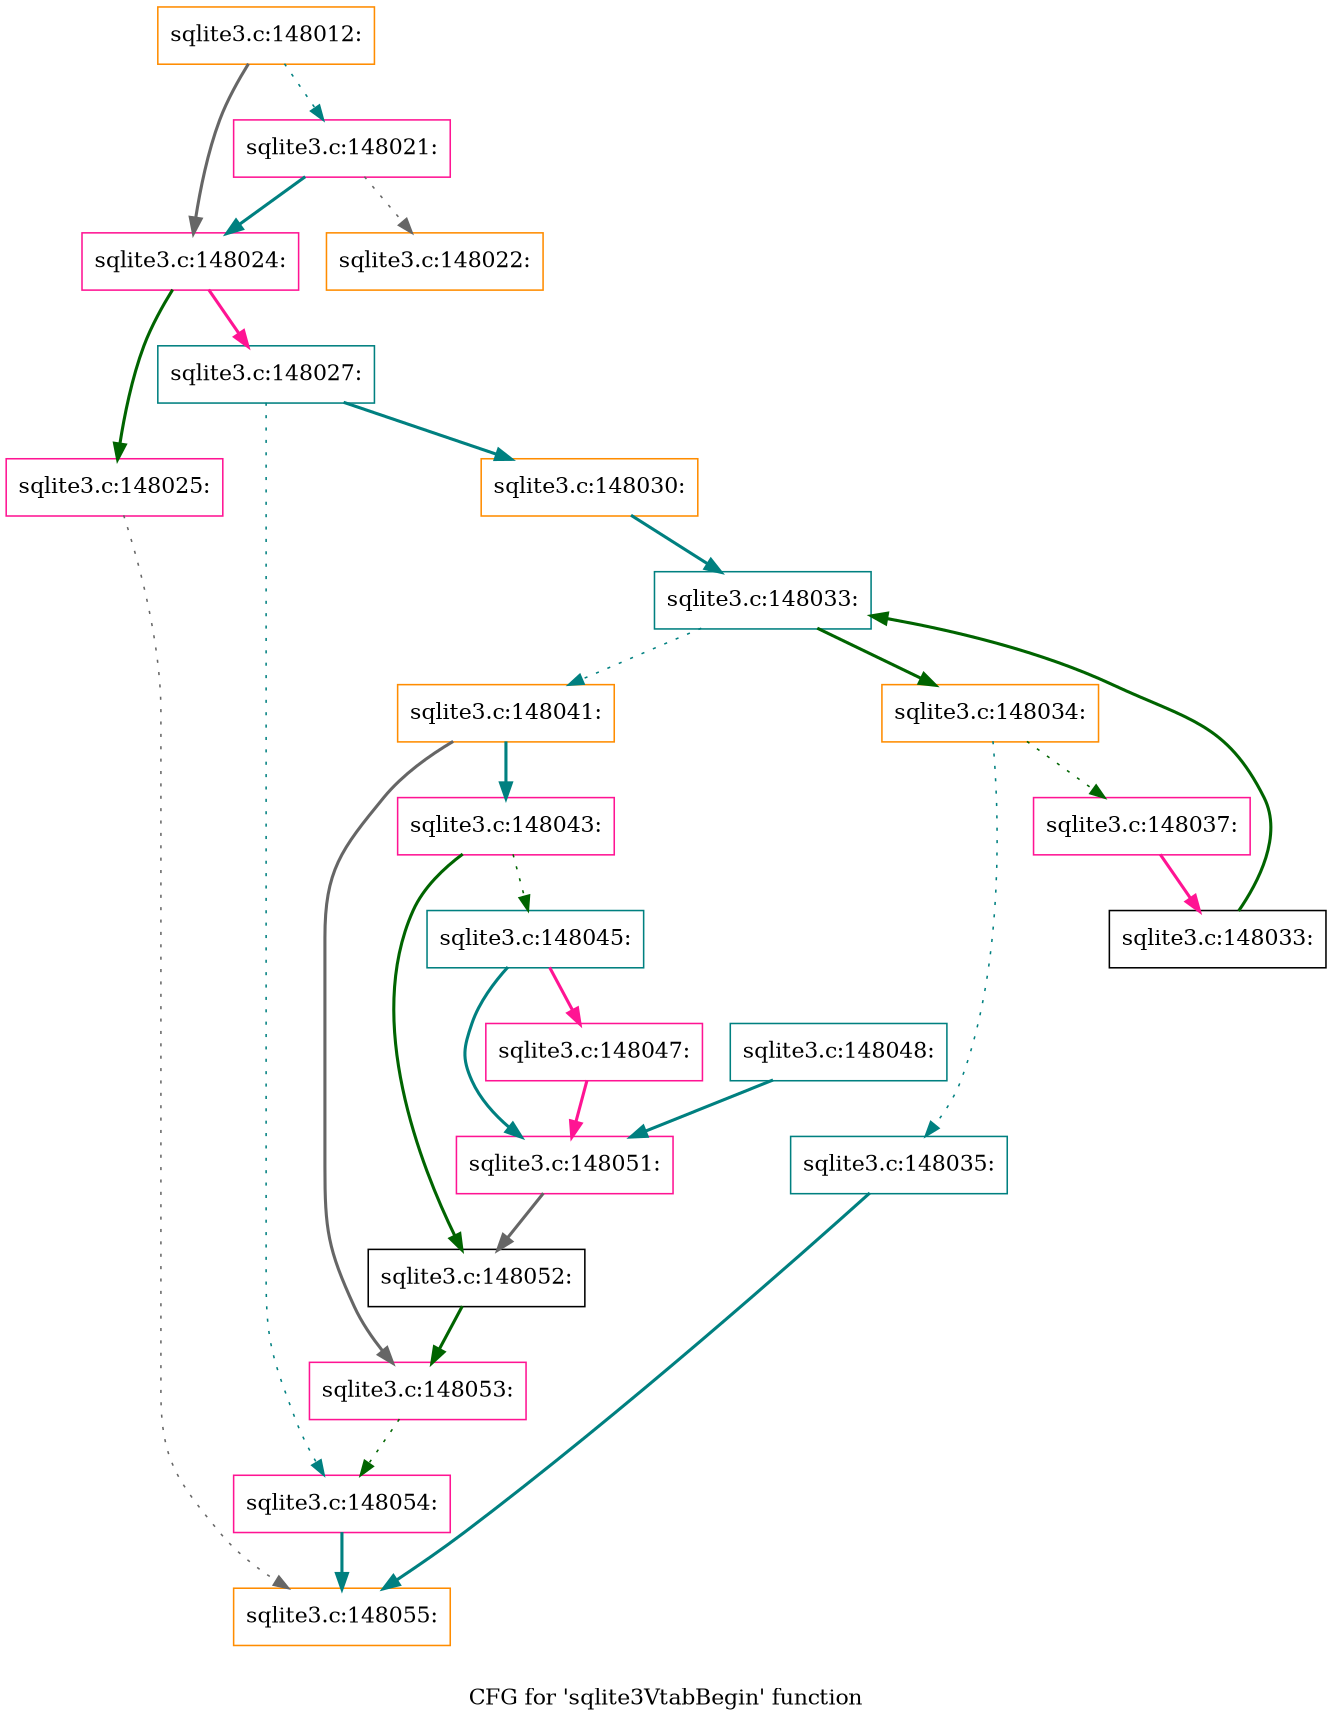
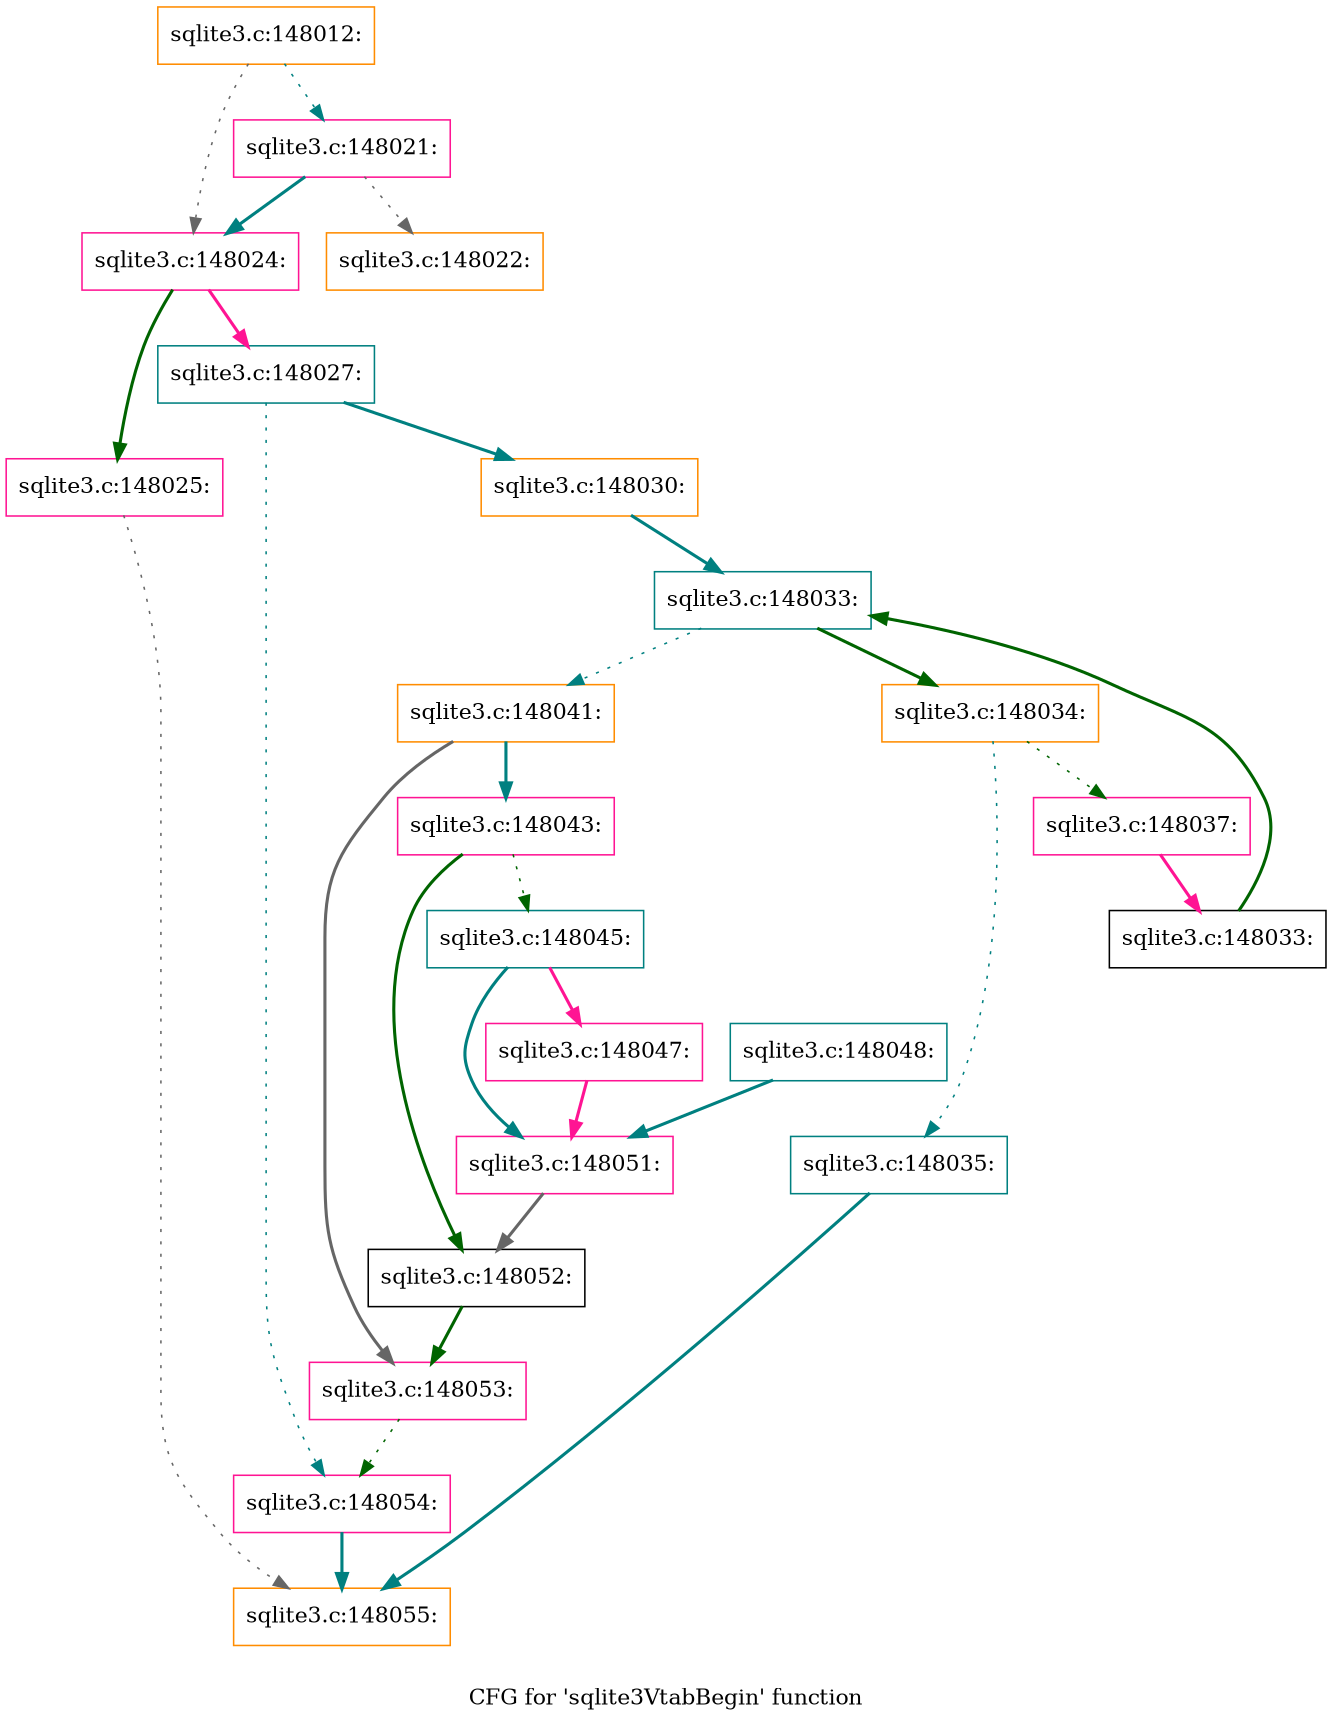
edge "sqlite3.c:148012:" -> "sqlite3.c:148024:": style bold -> dotted
